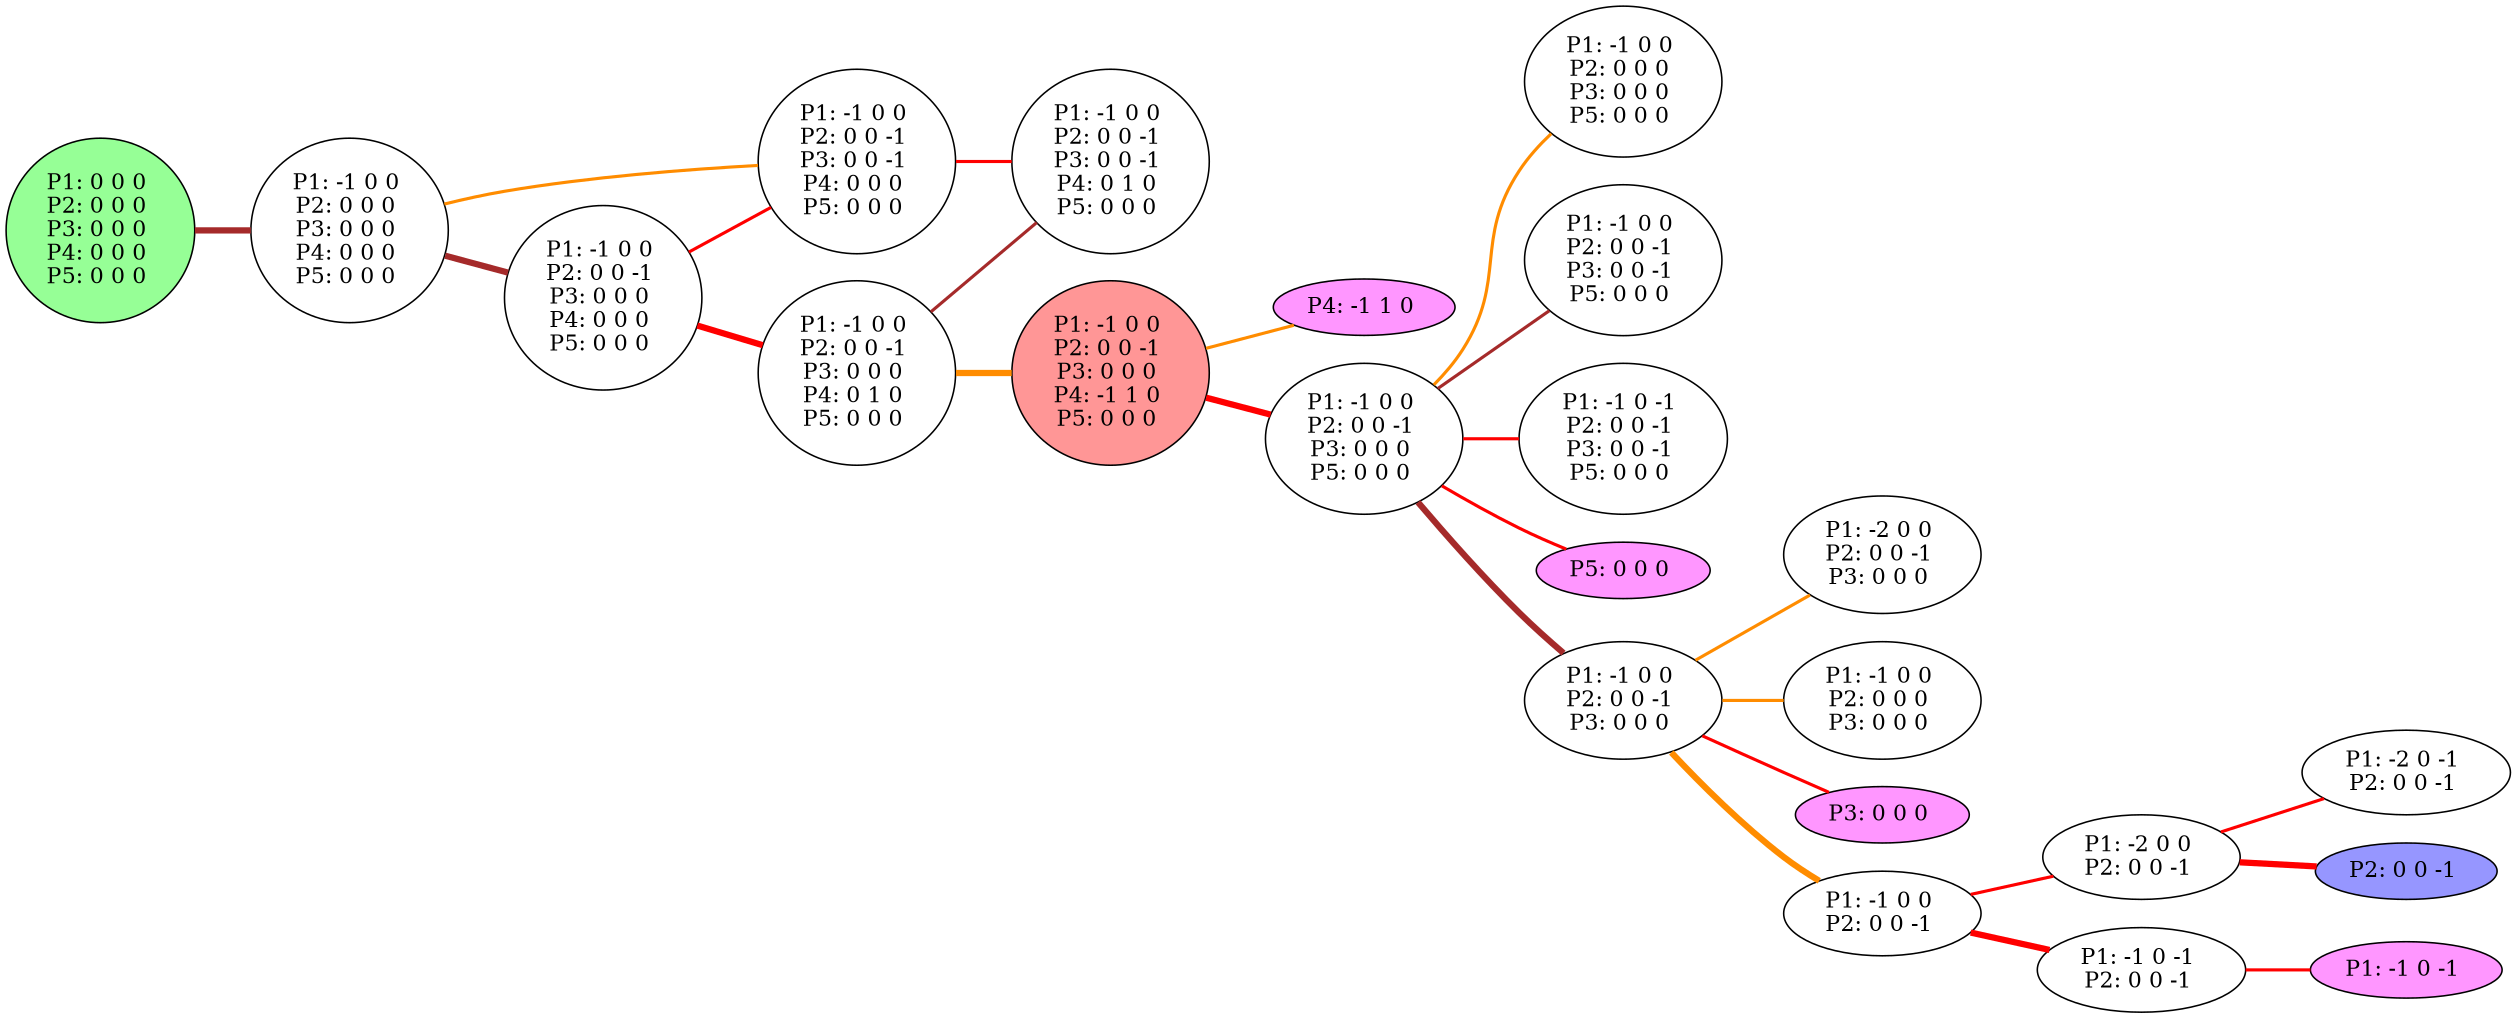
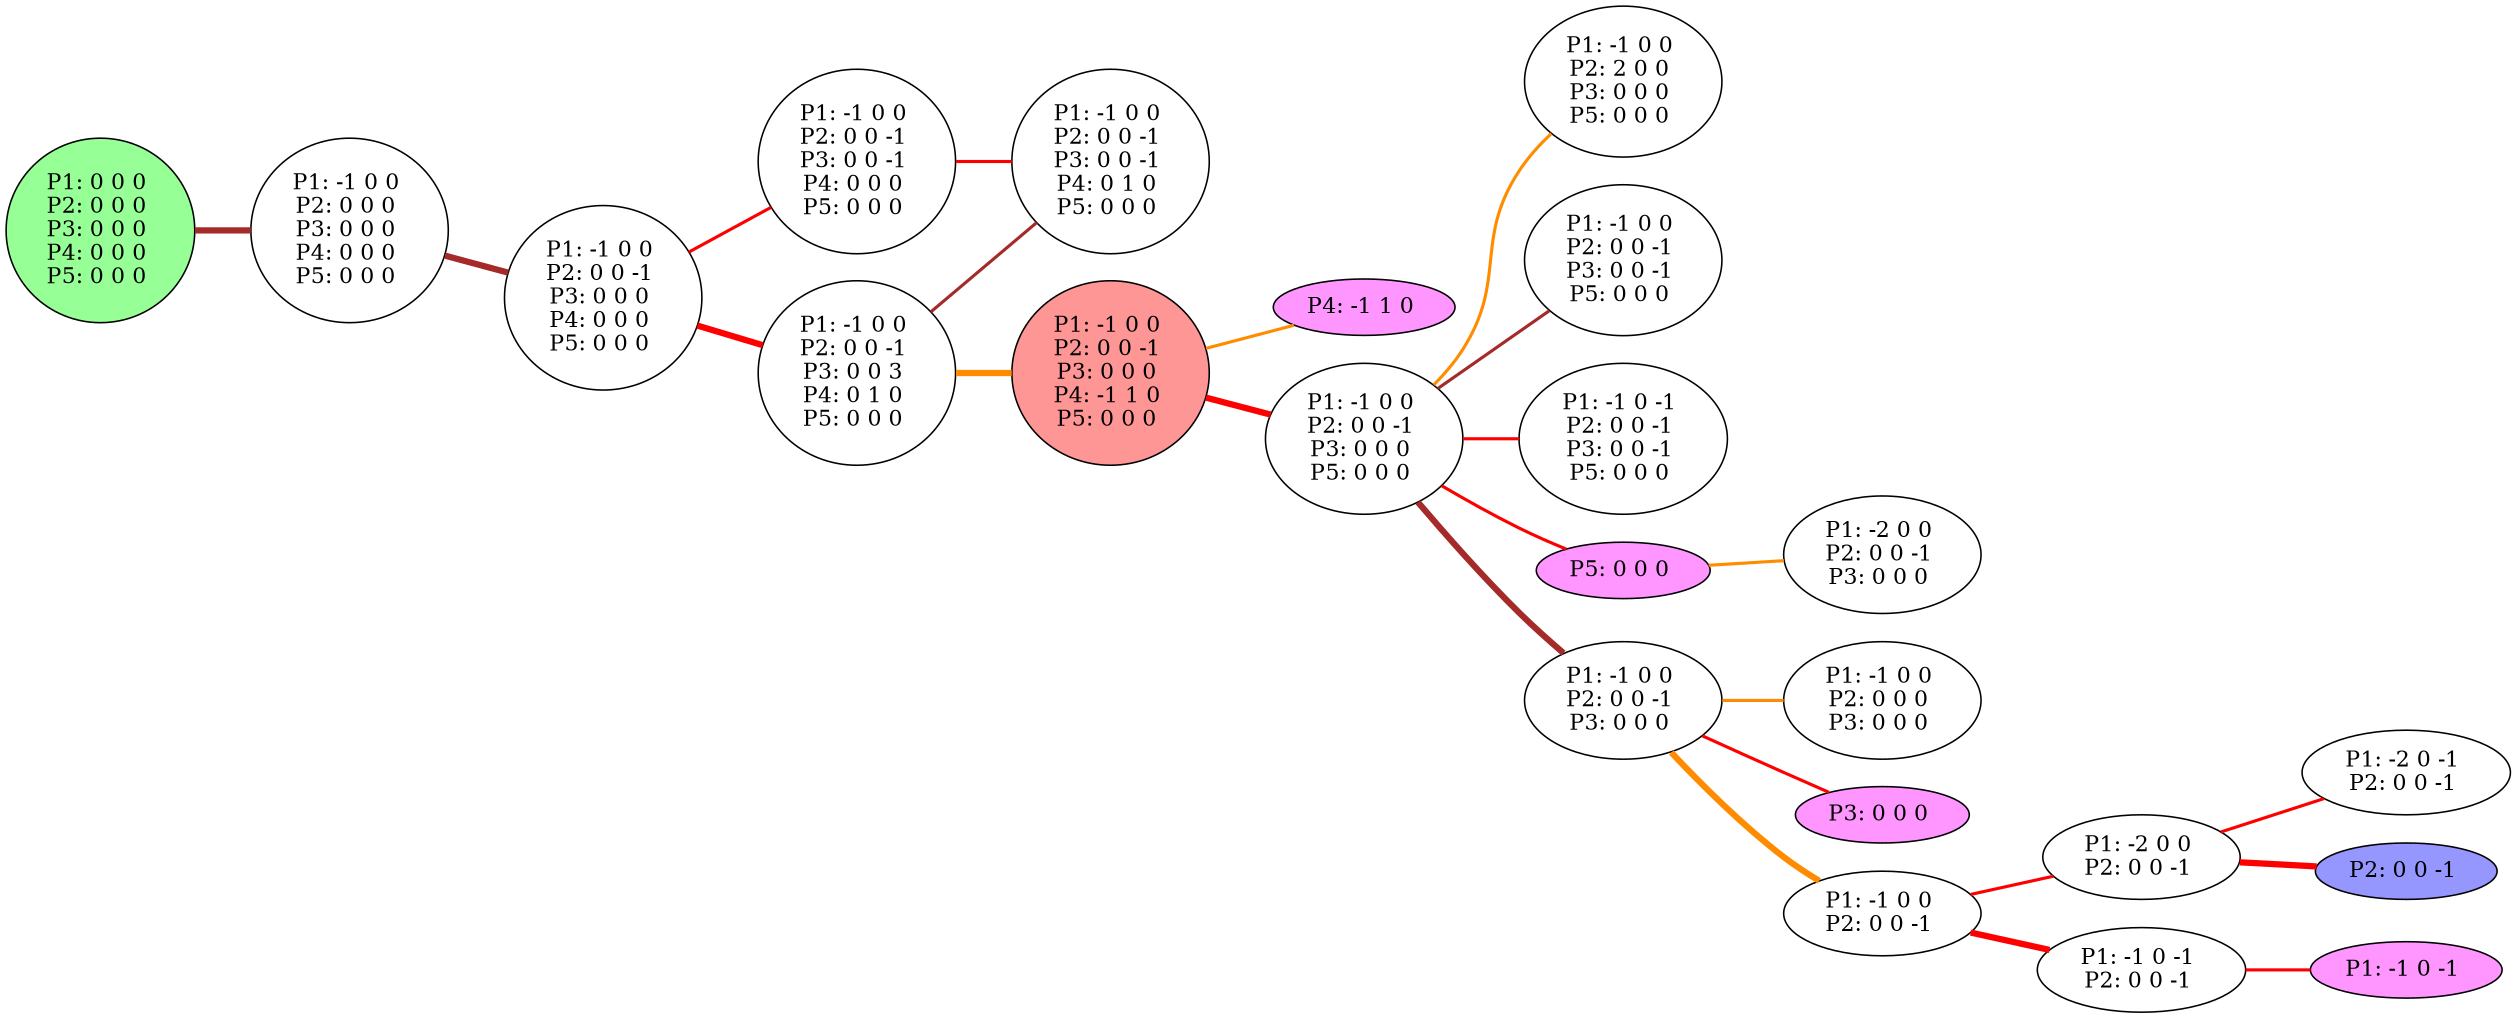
node "P1: -1 0 0 P2: 0 0 0 P3: 0 0 0 P5: 0 0 0": label "P1: -1 0 0 P2: 0 0 0 P3: 0 0 0 P5: 0 0 0" -> "P1: -1 0 0 P2: 2 0 0 P3: 0 0 0 P5: 0 0 0"
edge "P1: -1 0 0 P2: 0 0 -1 P3: 0 0 -1 P4: 0 0 0 P5: 0 0 0" -- "P1: -1 0 0 P2: 0 0 0 P3: 0 0 0 P4: 0 0 0 P5: 0 0 0": removed
node "P1: -1 0 0 P2: 0 0 -1 P3: 0 0 0 P4: 0 1 0 P5: 0 0 0": label "P1: -1 0 0 P2: 0 0 -1 P3: 0 0 0 P4: 0 1 0 P5: 0 0 0" -> "P1: -1 0 0 P2: 0 0 -1 P3: 0 0 3 P4: 0 1 0 P5: 0 0 0"
edge "P1: -2 0 0 P2: 0 0 -1 P3: 0 0 0" -- "P1: -1 0 0 P2: 0 0 -1 P3: 0 0 0": now "P1: -2 0 0 P2: 0 0 -1 P3: 0 0 0" -- "P5: 0 0 0"
